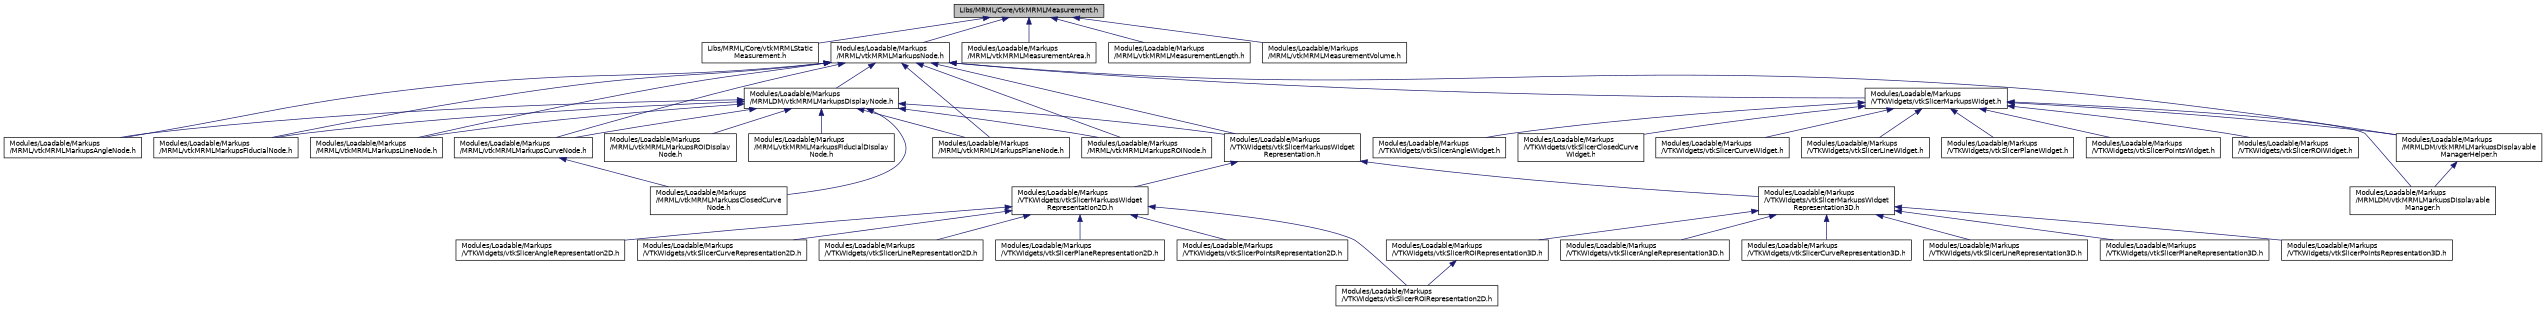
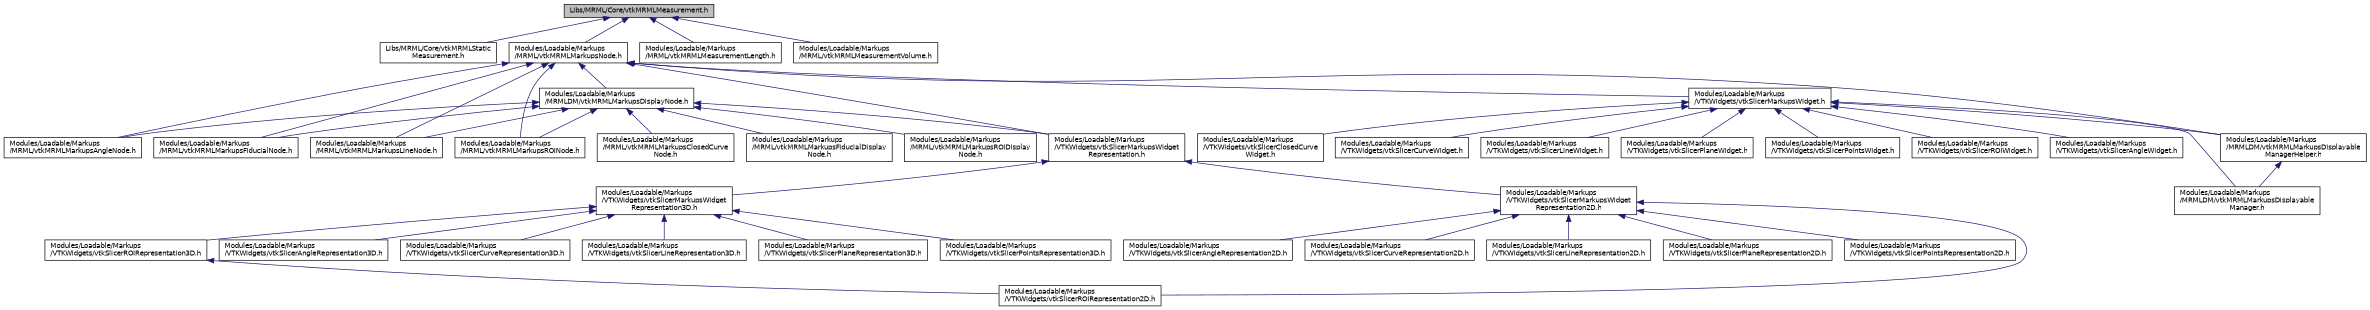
node "Modules/Loadable/Markups /MRML/vtkMRMLMeasurementArea.h": removed
node "Modules/Loadable/Markups /MRML/vtkMRMLMarkupsCurveNode.h": removed
node "Modules/Loadable/Markups /MRML/vtkMRMLMarkupsPlaneNode.h": removed
